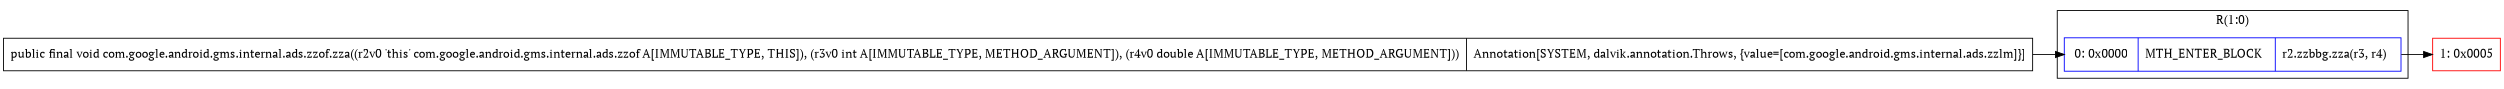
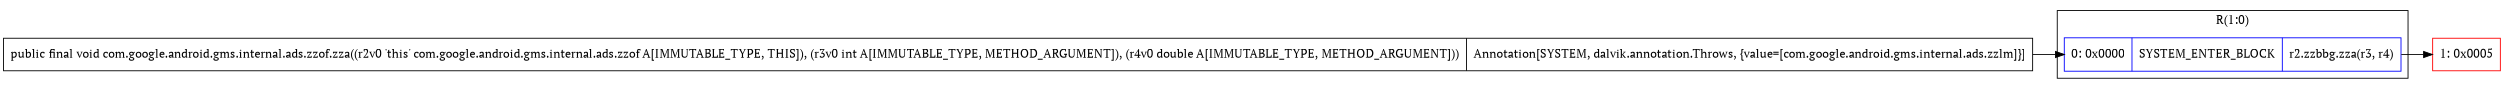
node "0: 0x0000": text "MTH_ENTER_BLOCK" -> "SYSTEM_ENTER_BLOCK"
